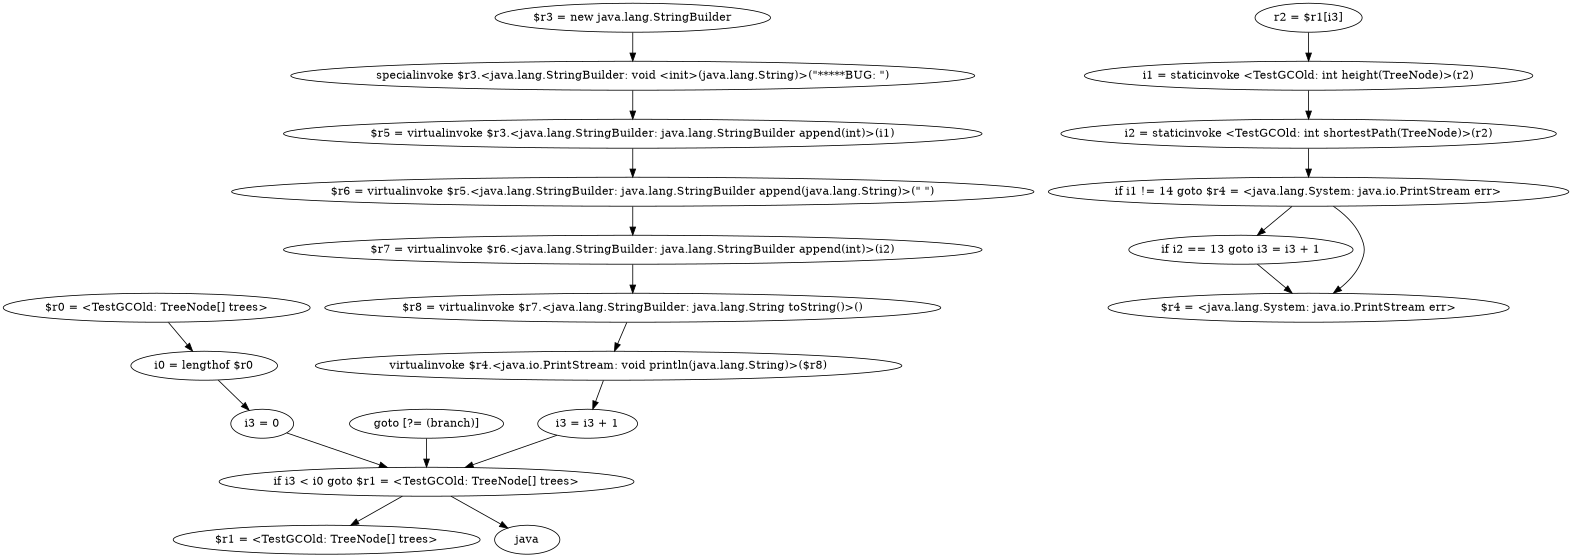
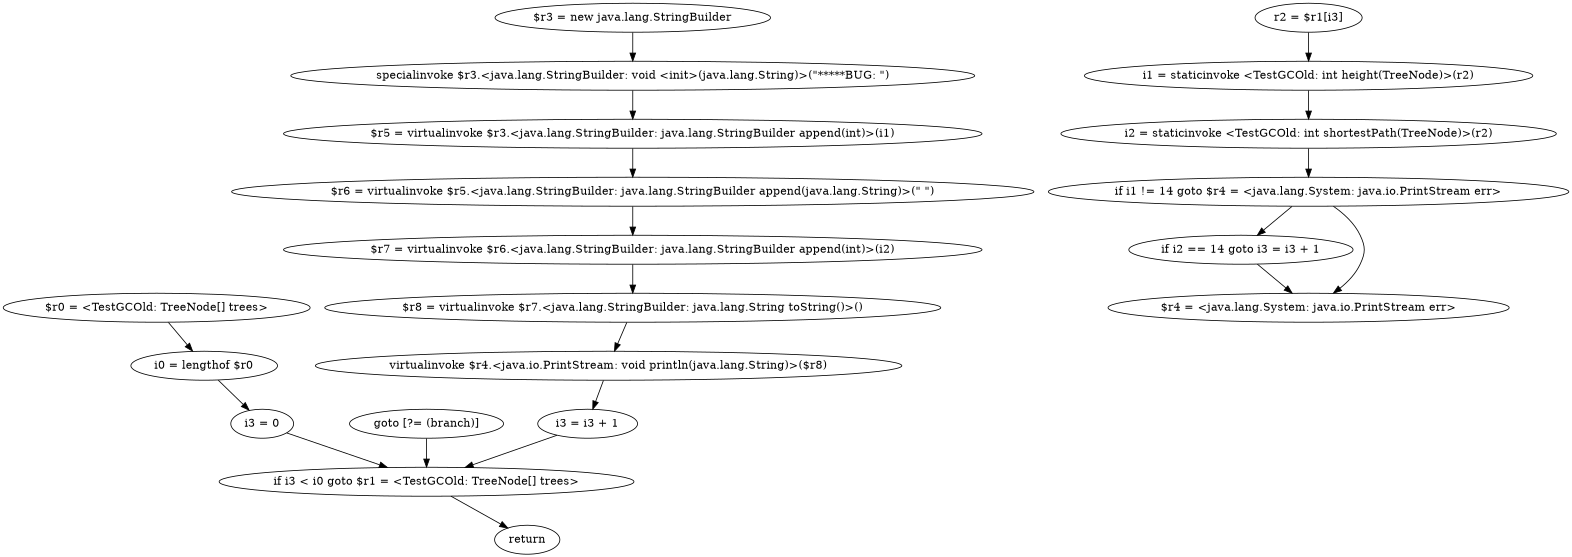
node "if i2 == 13 goto i3 = i3 + 1": label "if i2 == 13 goto i3 = i3 + 1" -> "if i2 == 14 goto i3 = i3 + 1"
node "$r1 = <TestGCOld: TreeNode[] trees>": removed
node "java": label "java" -> "return"
